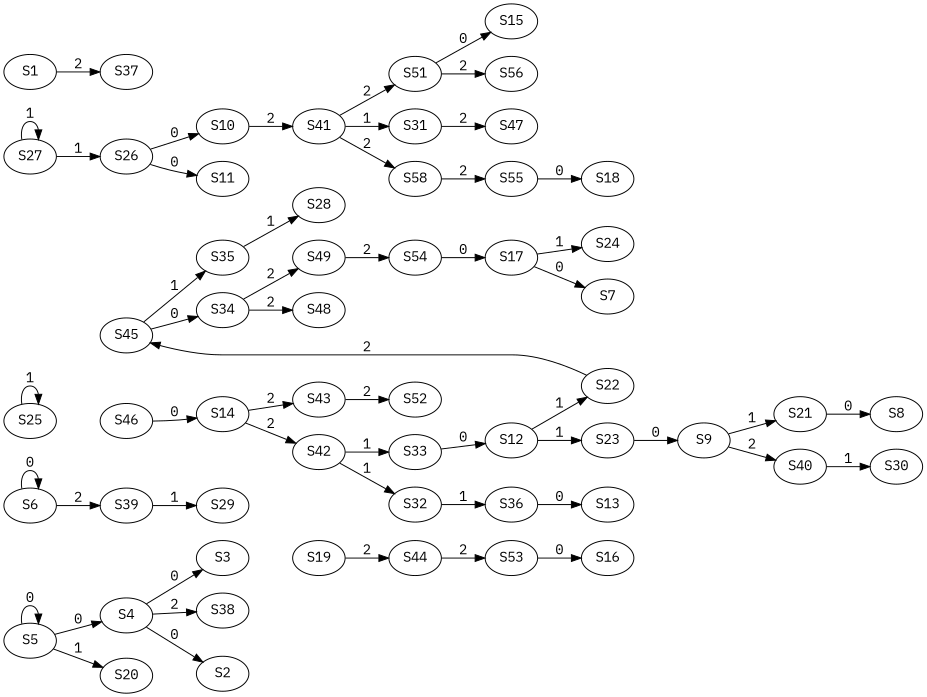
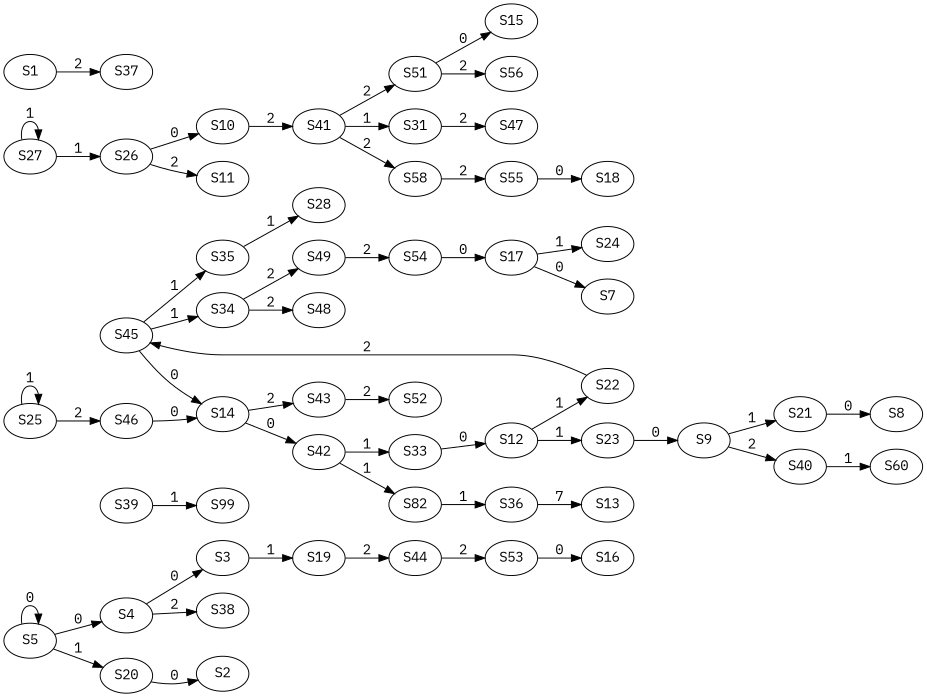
edge "S26" -> "S11": label "0" -> "2"
edge "S45" -> "S34": label "0" -> "1"
edge "S45" -> "S14": added, label "0"
edge "S25" -> "S46": added, label "2"
edge "S14" -> "S42": label "2" -> "0"
node "S30": label "S30" -> "S60"
edge "S36" -> "S13": label "0" -> "7"
node "S32": label "S32" -> "S82"
node "S6": removed
node "S29": label "S29" -> "S99"
edge "S3" -> "S19": added, label "1"
edge "S4" -> "S2": now "S20" -> "S2"
